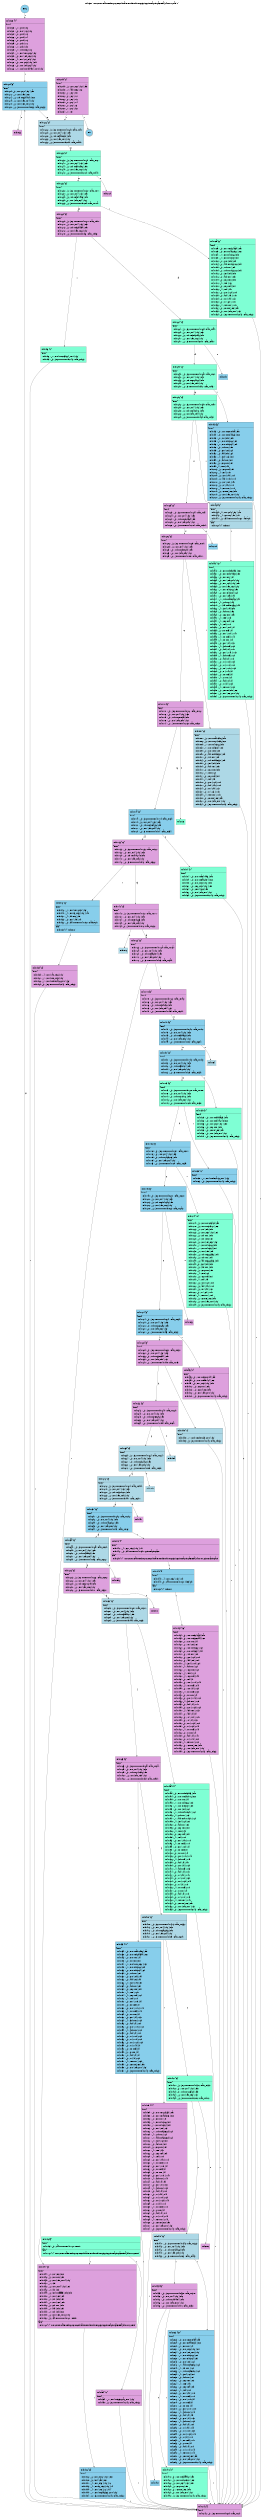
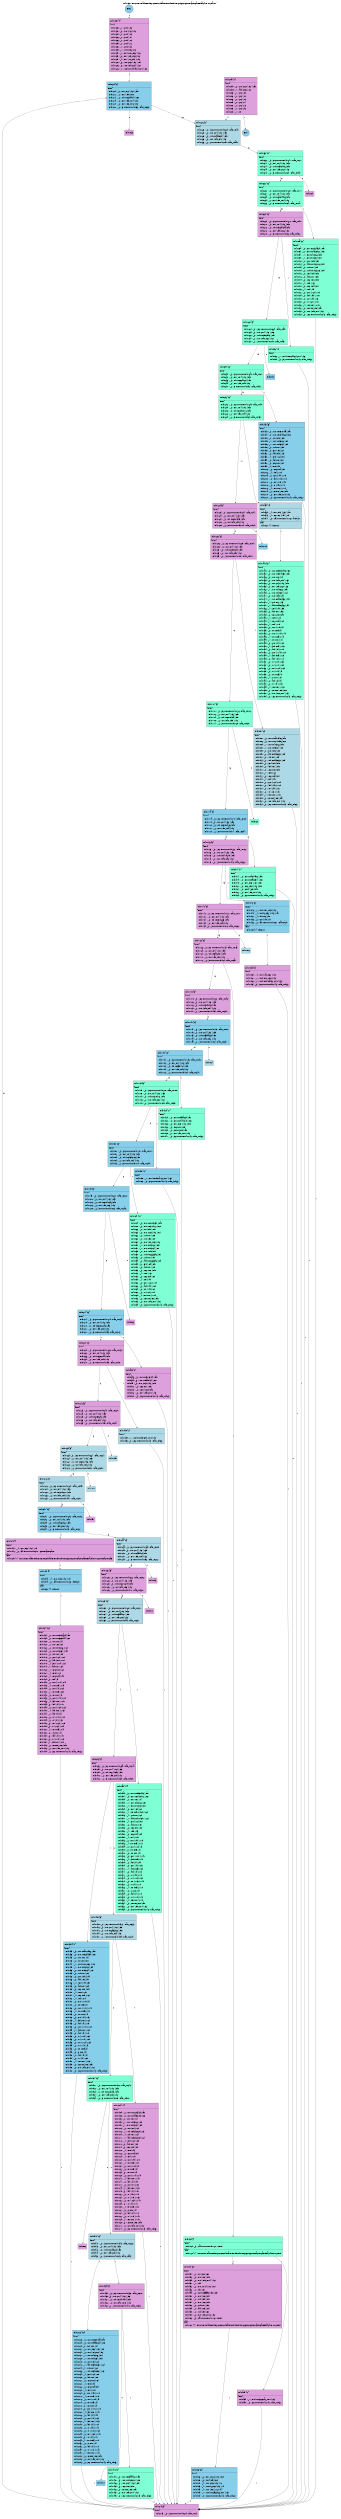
node "0x401701 [25]": fillcolor plum -> aquamarine
edge "0x401765 [25]" -> "0x401b94 [52]": now "0x401765 [25]" -> "0x401b8f [5]"
